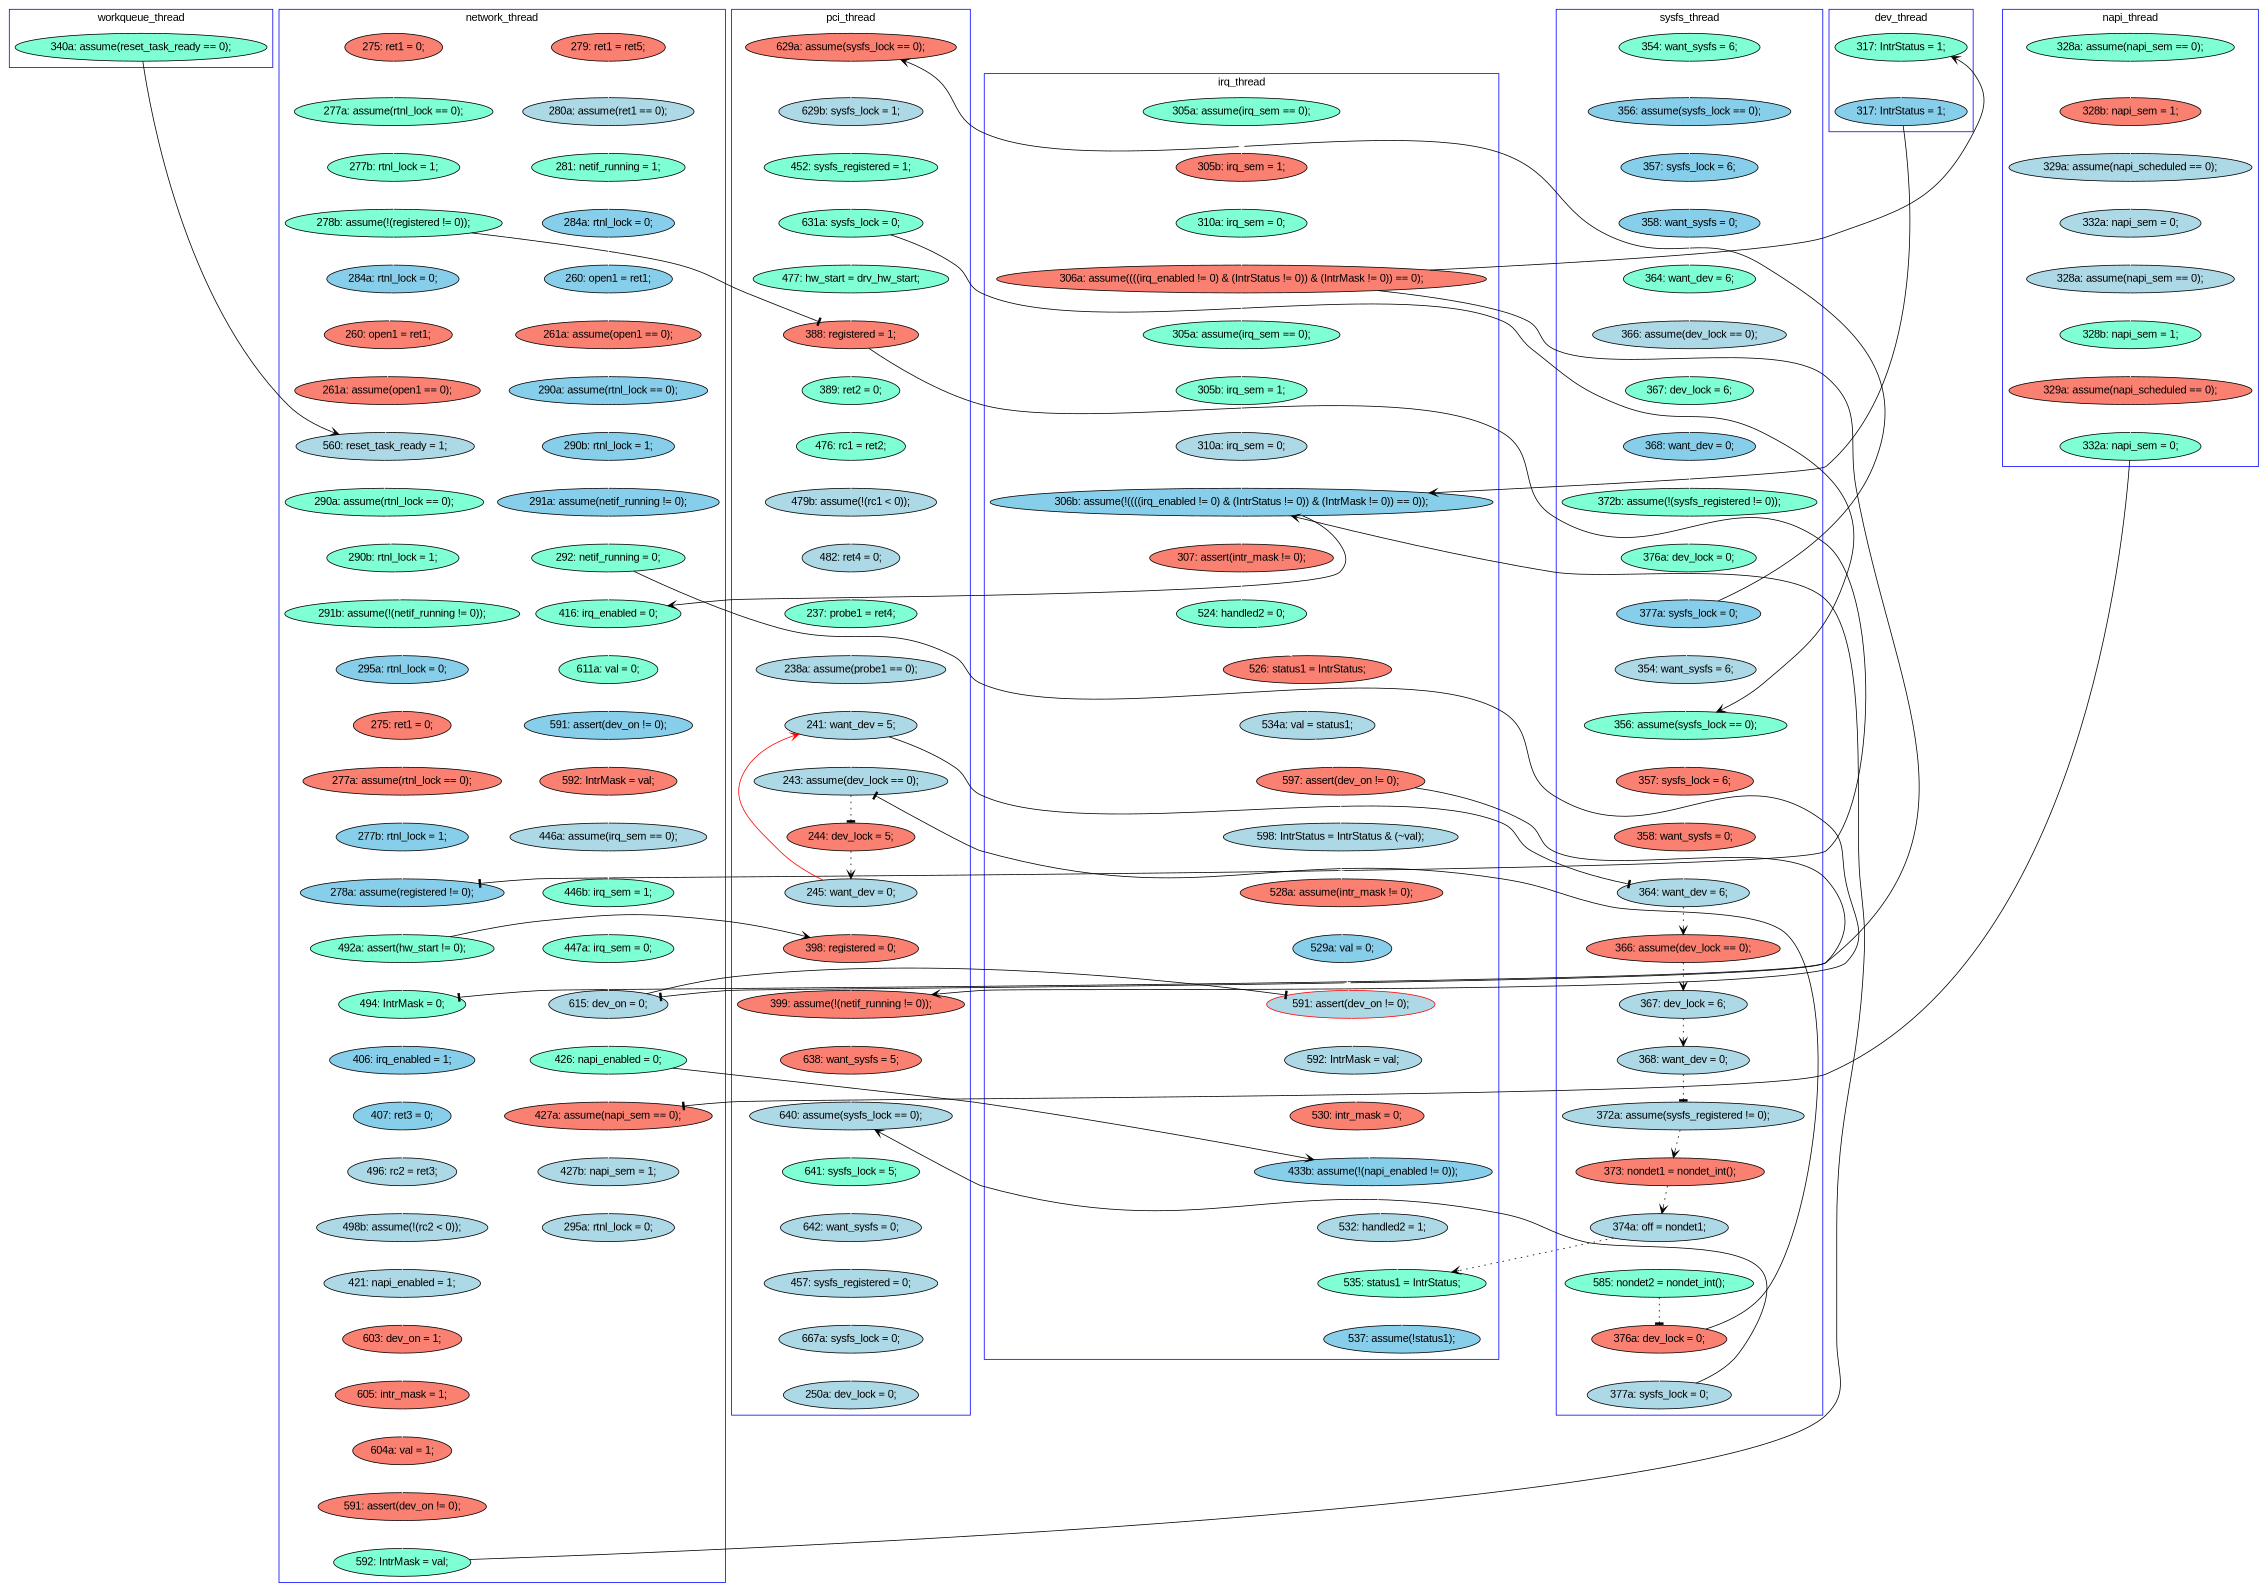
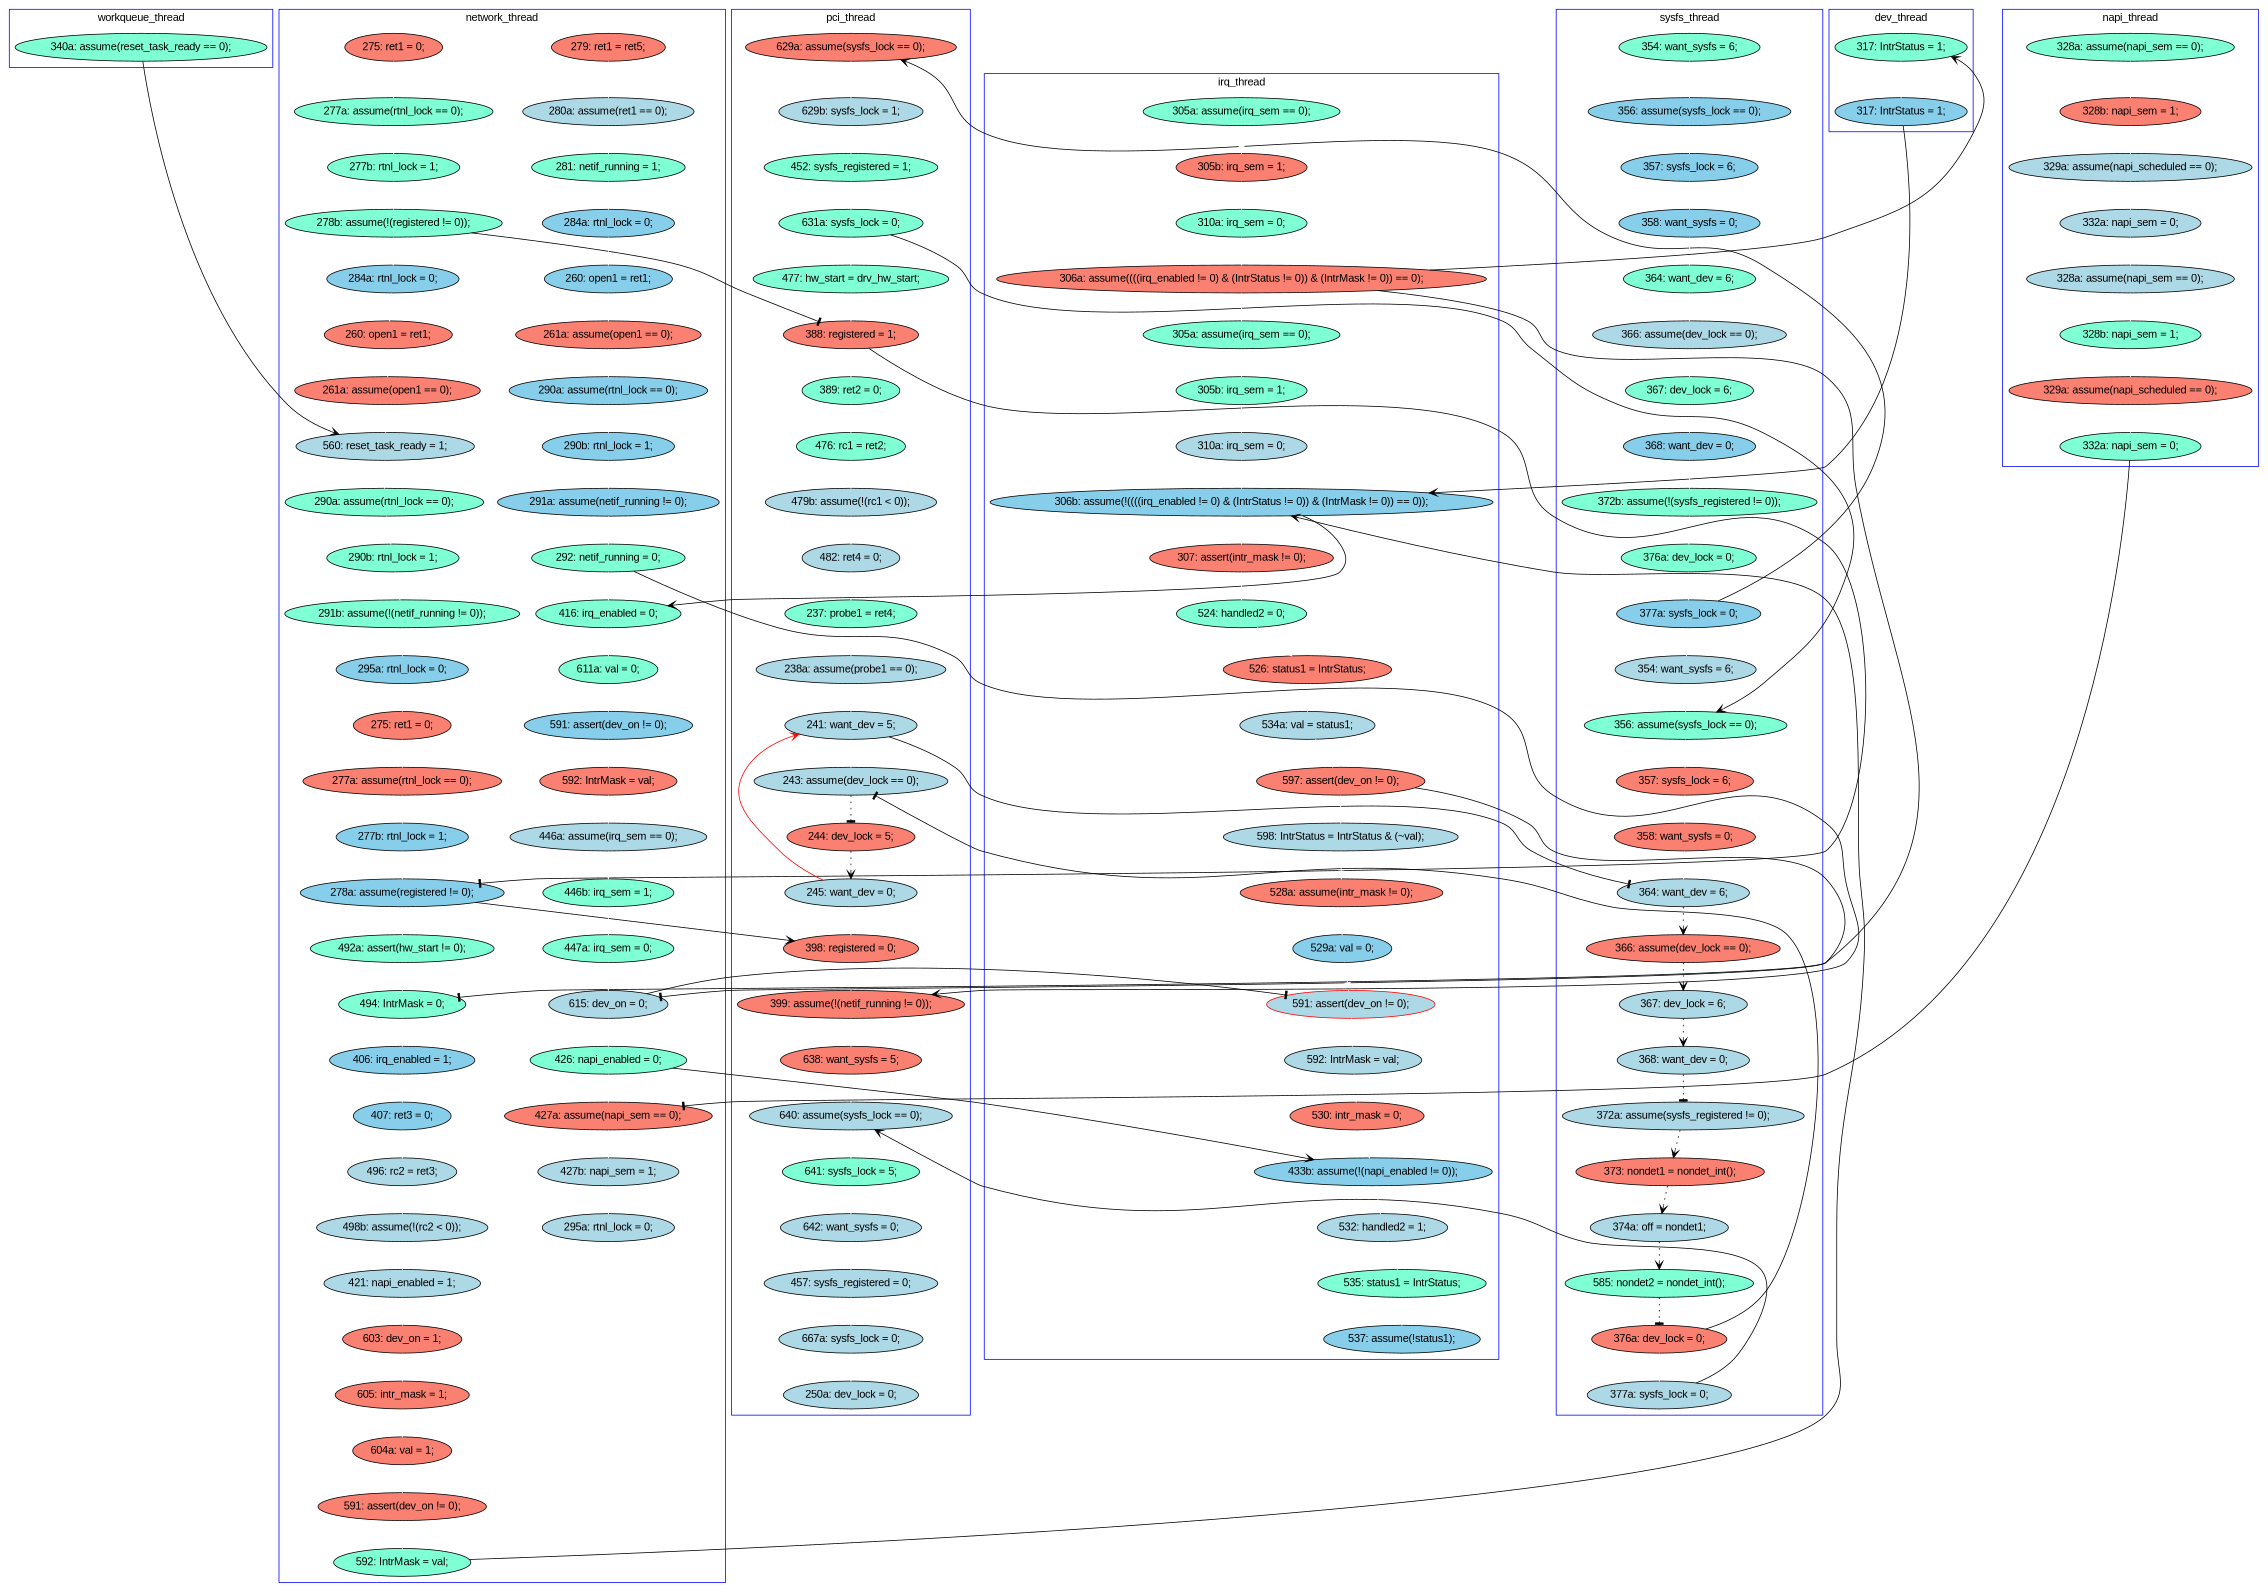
edge "492a: assert(hw_start != 0);" -> "398: registered = 0;": now "278a: assume(registered != 0);" -> "398: registered = 0;"
edge "374a: off = nondet1;" -> "535: status1 = IntrStatus;": now "374a: off = nondet1;" -> "585: nondet2 = nondet_int();"
